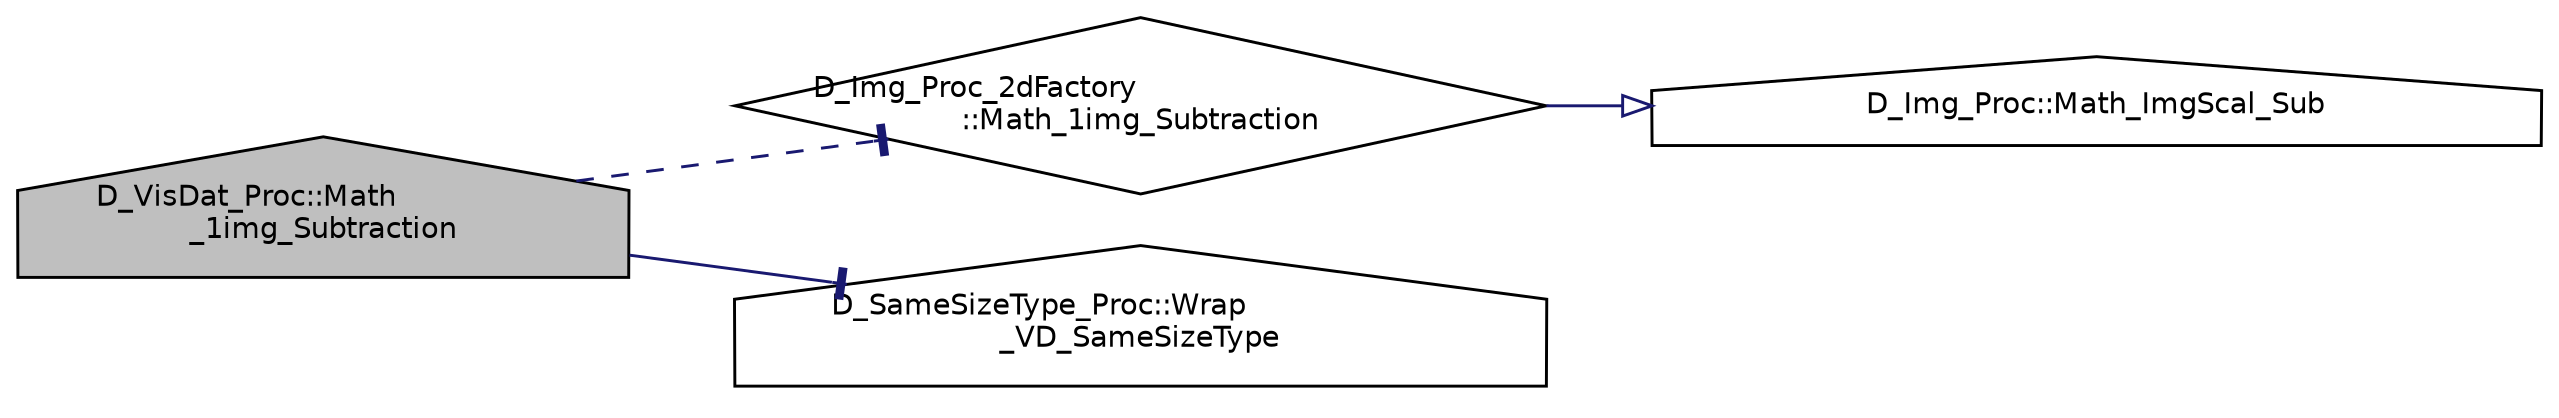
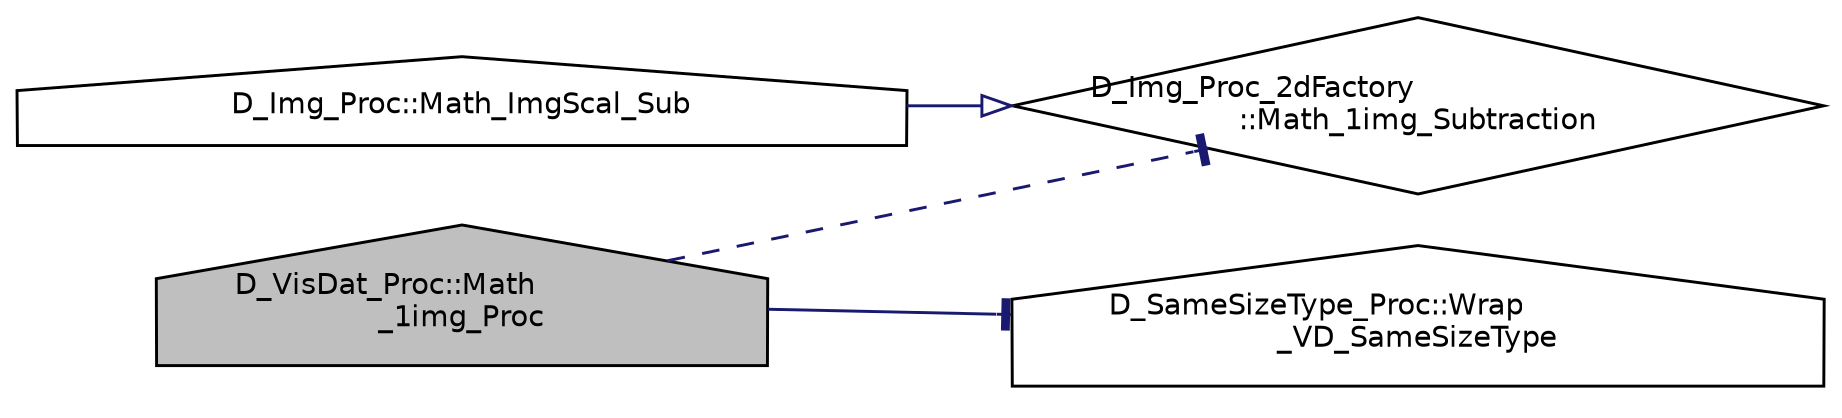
edge "D_Img_Proc_2dFactory ::Math_1img_Subtraction" -> "D_Img_Proc::Math_ImgScal_Sub": reversed
node "D_VisDat_Proc::Math _1img_Subtraction": label "D_VisDat_Proc::Math _1img_Subtraction" -> "D_VisDat_Proc::Math _1img_Proc"
